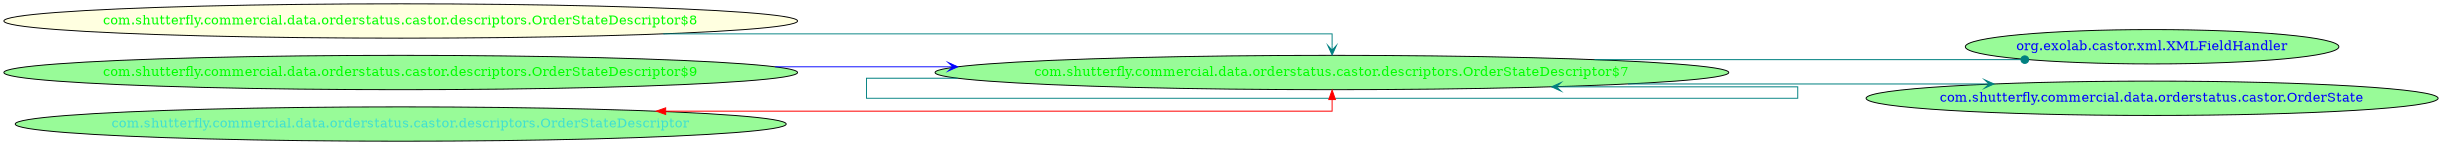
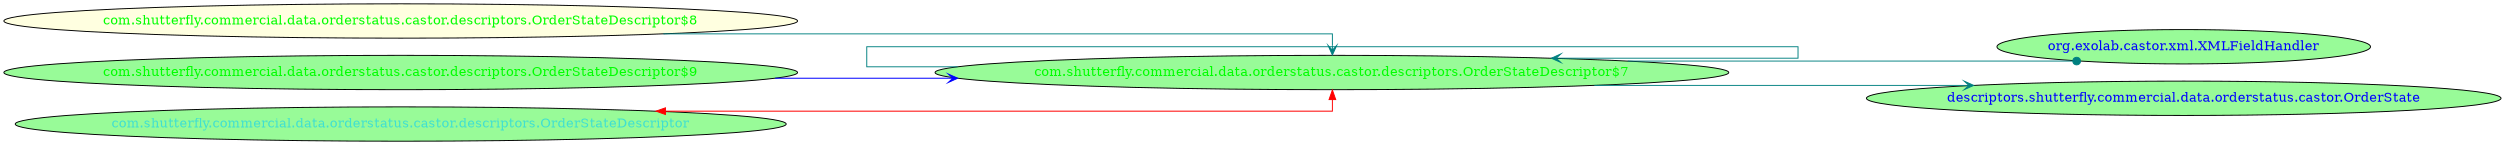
node "com.shutterfly.commercial.data.orderstatus.castor.OrderState": label "com.shutterfly.commercial.data.orderstatus.castor.OrderState" -> "descriptors.shutterfly.commercial.data.orderstatus.castor.OrderState"
